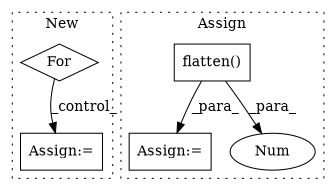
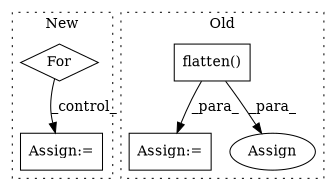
cluster "Assign": label "Assign" -> "Old"
node "Num": label "Num" -> "Assign"
